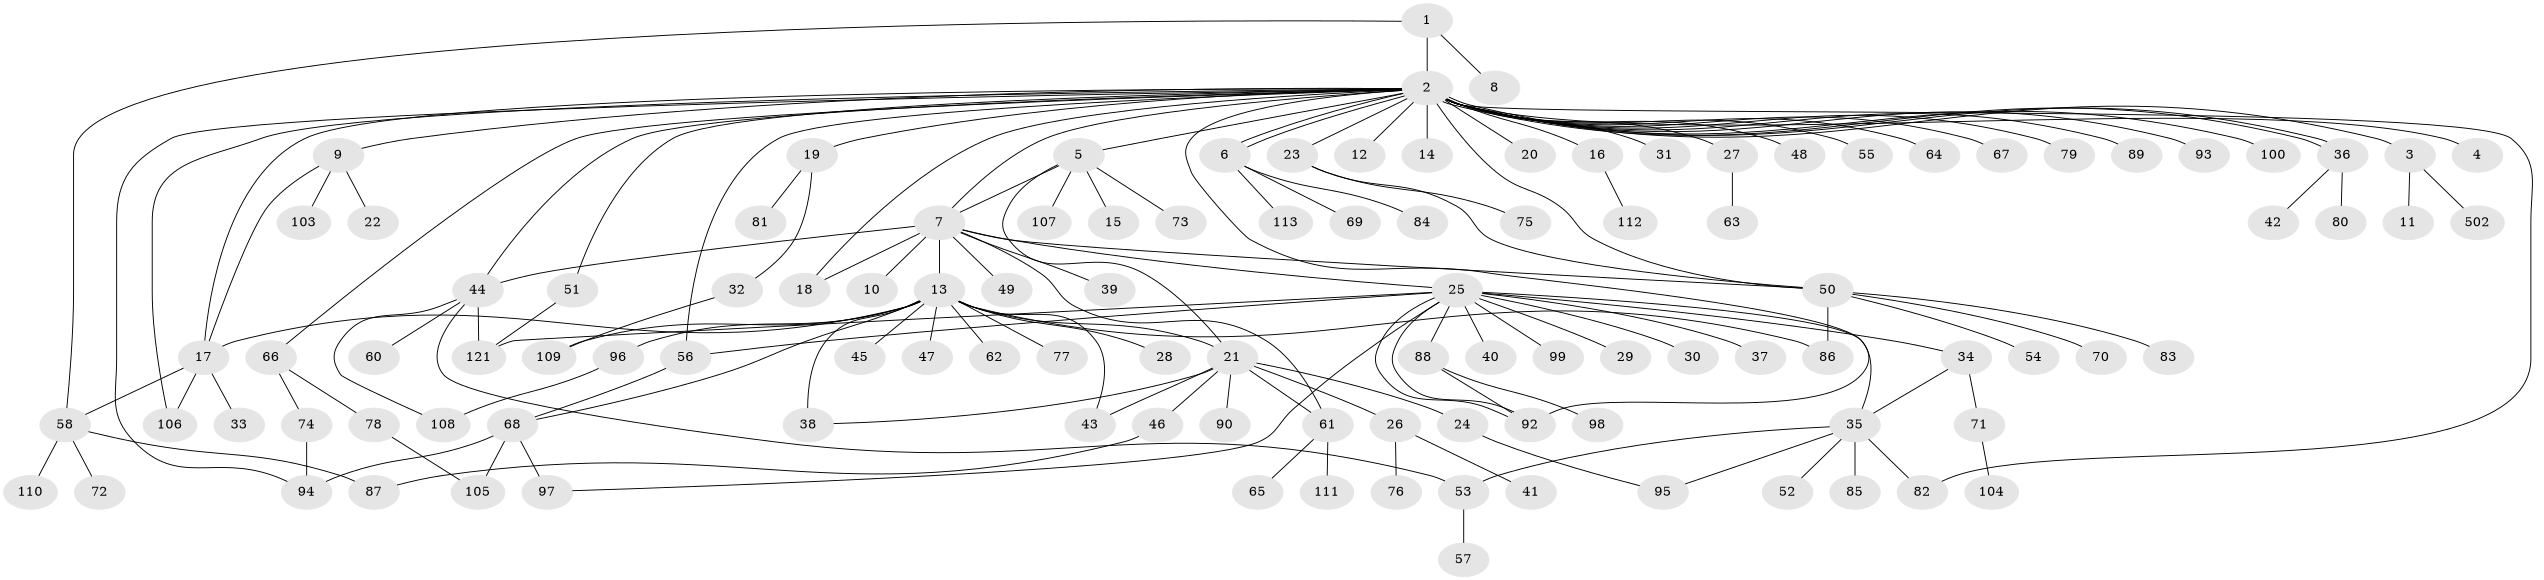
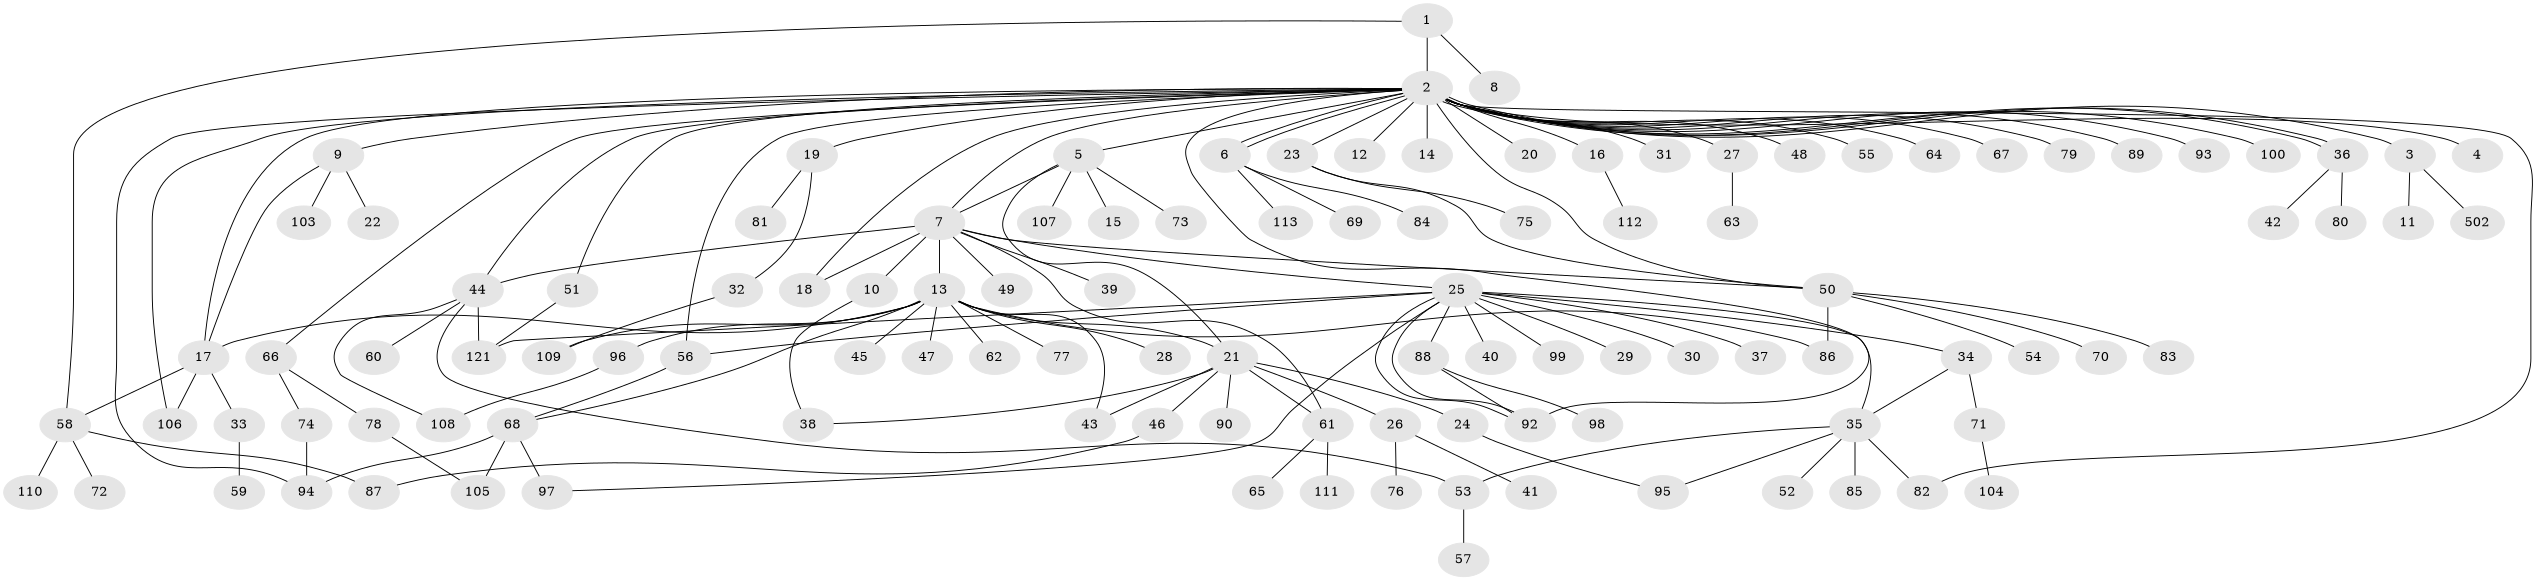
edge "13" -- "38": now "10" -- "38"
node "59": added
